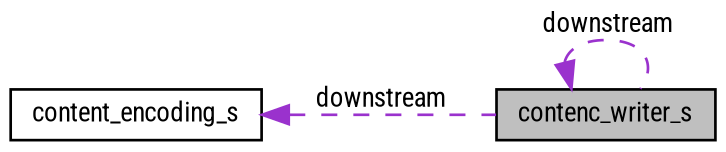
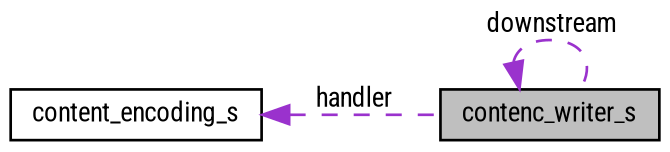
edge "contenc_writer_s" -> "content_encoding_s": label " downstream" -> " handler"
